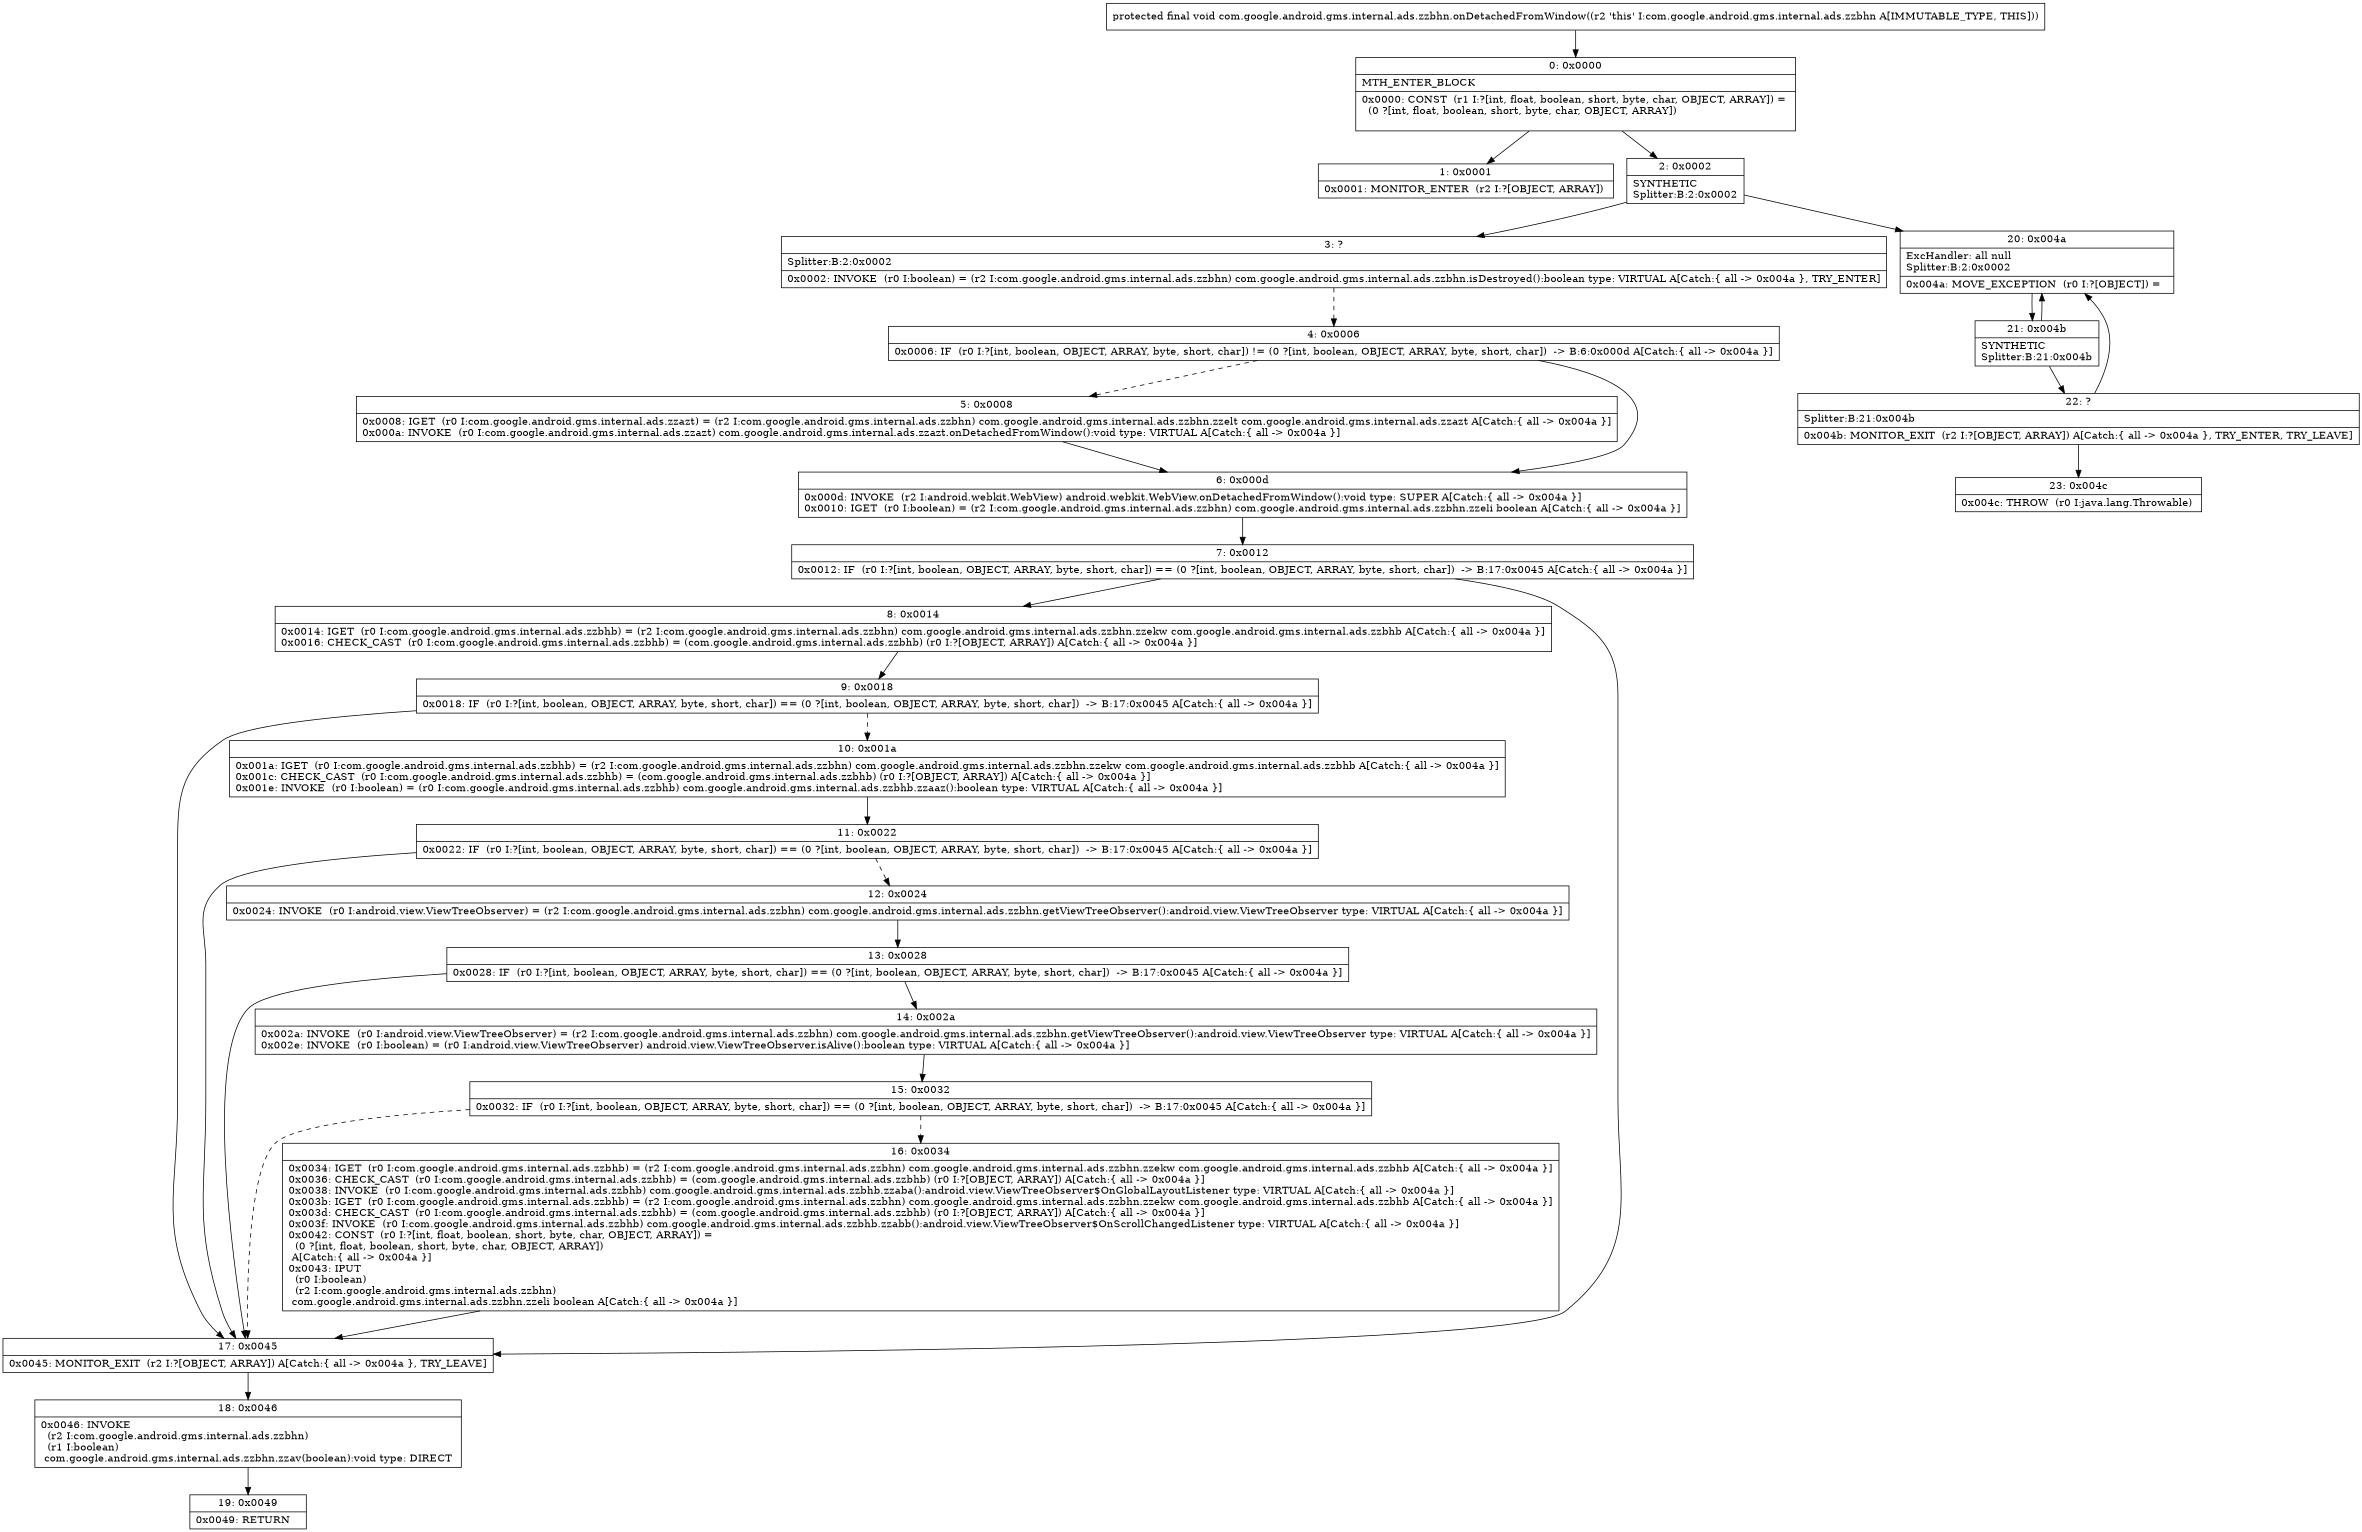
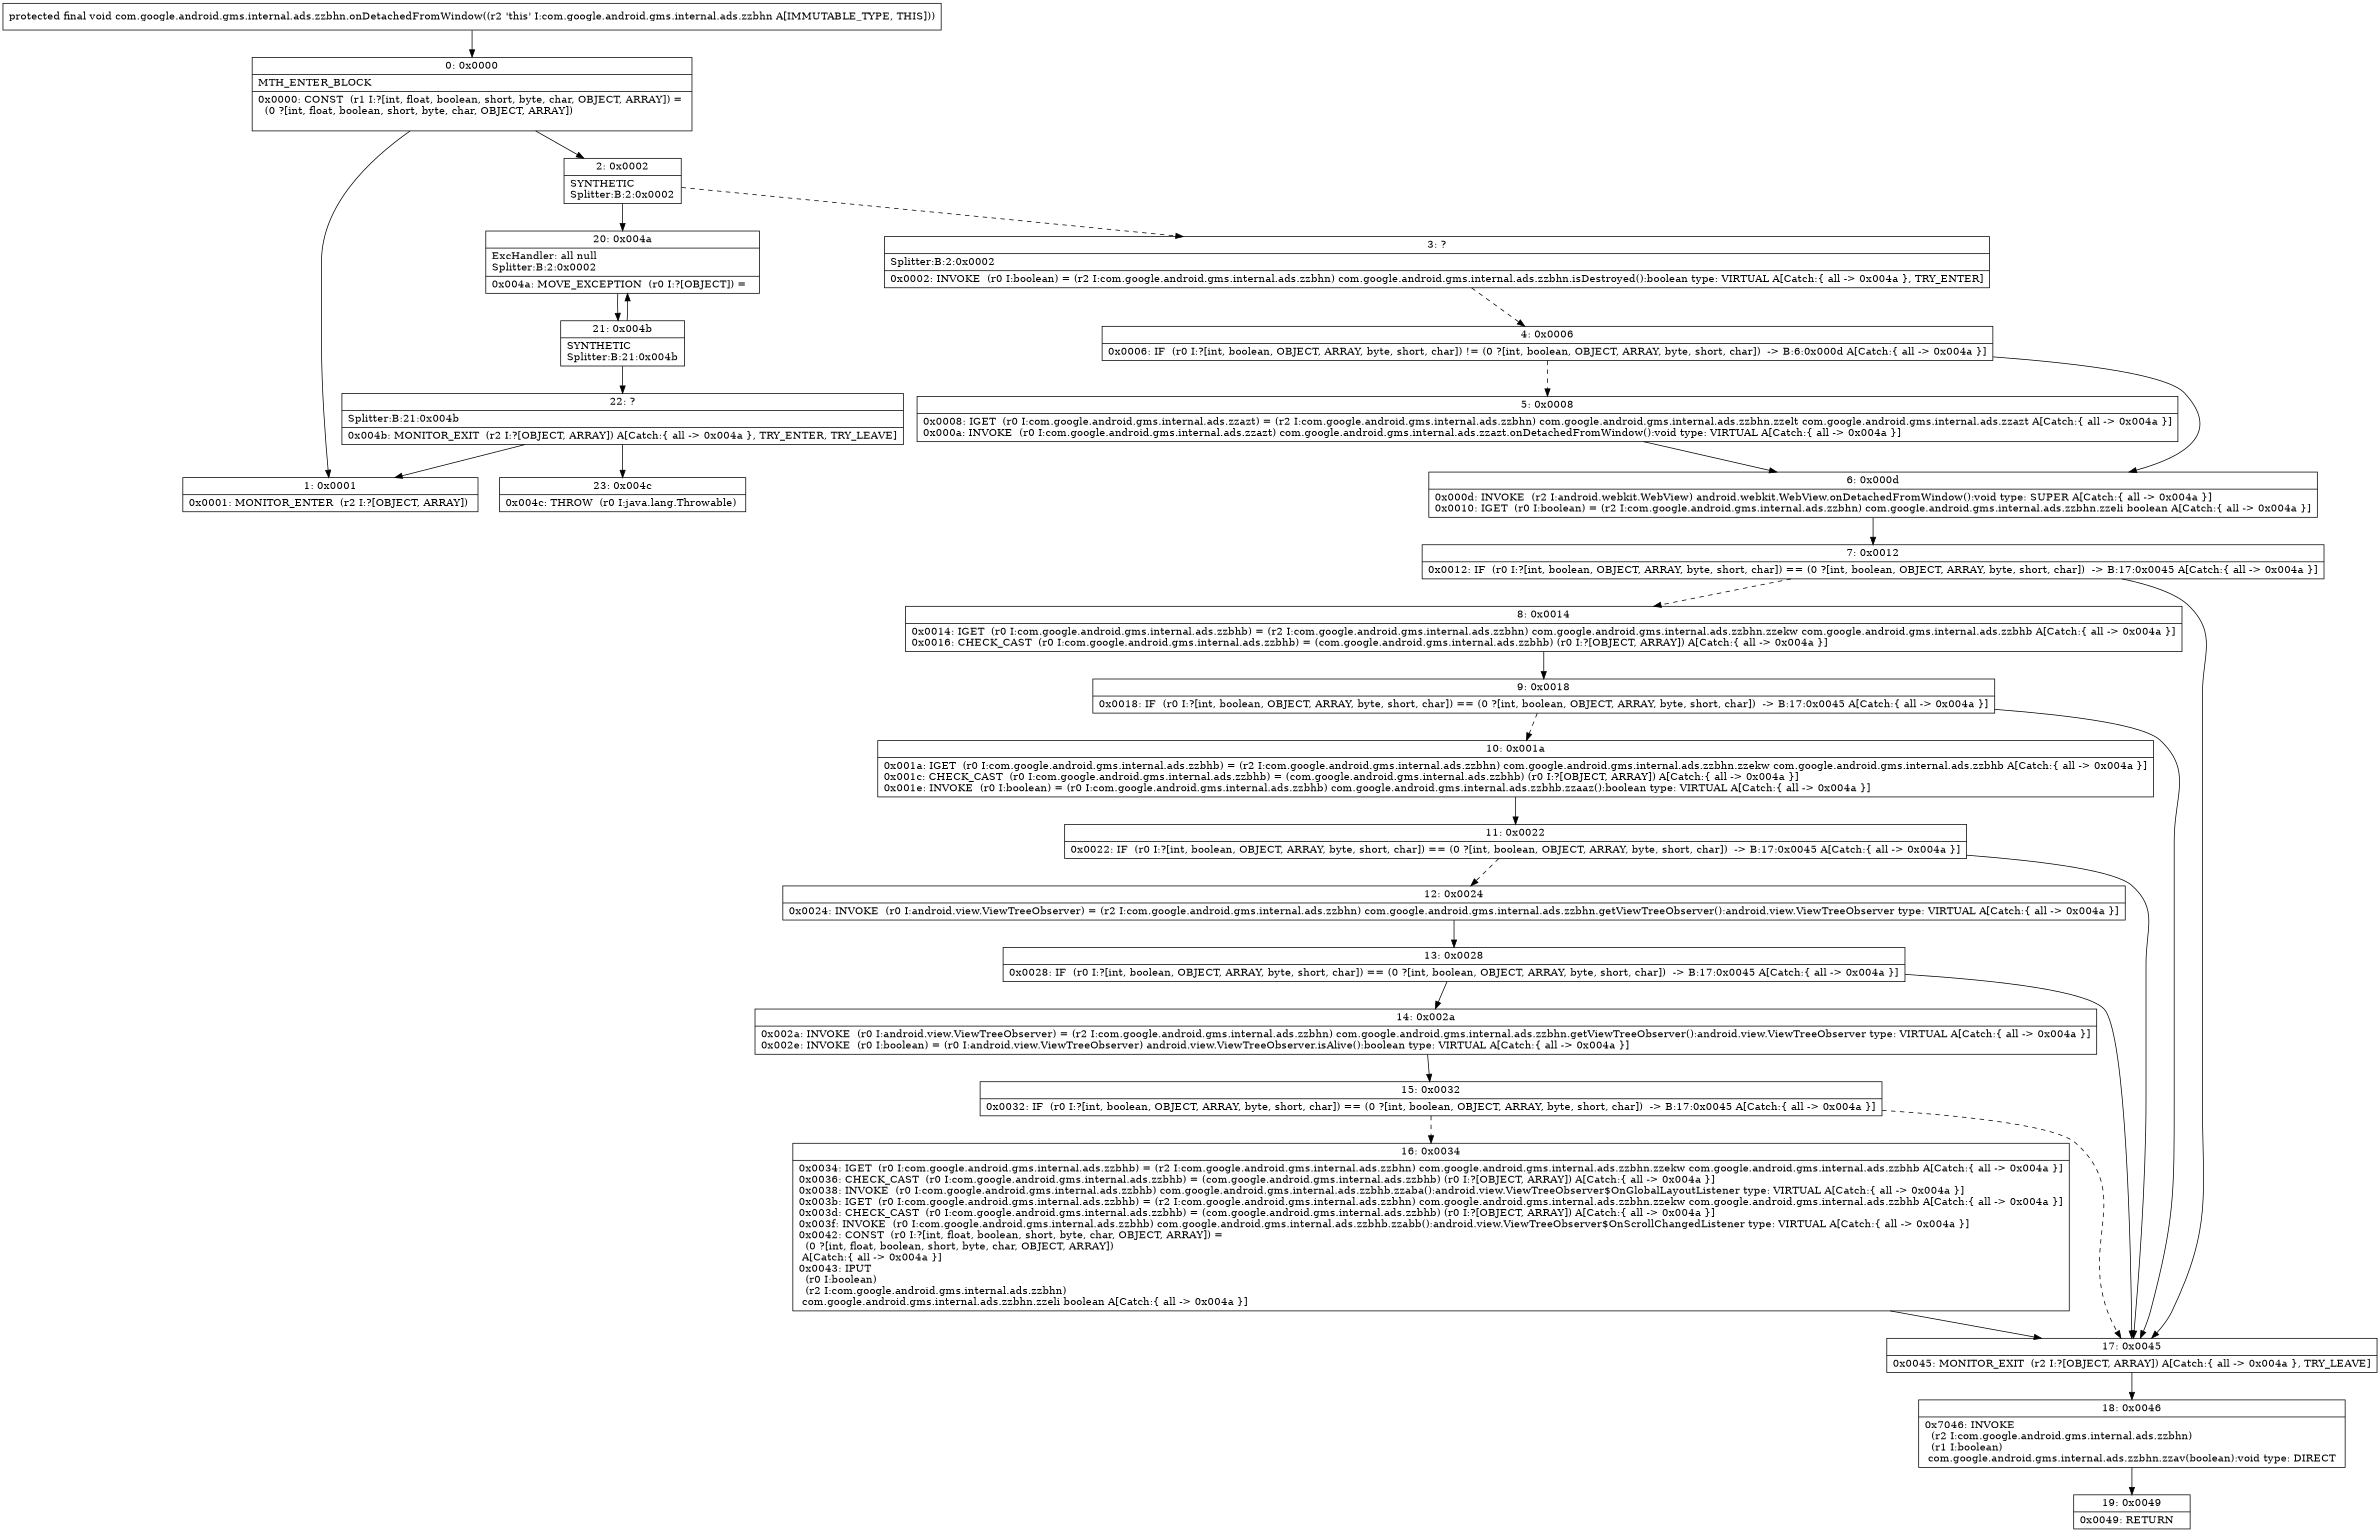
edge "2: 0x0002" -> "3: ?": style solid -> dashed
edge "22: ?" -> "20: 0x004a": now "22: ?" -> "1: 0x0001"
edge "7: 0x0012" -> "8: 0x0014": style solid -> dashed
node "18: 0x0046": text "0x0046: INVOKE" -> "0x7046: INVOKE"
